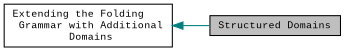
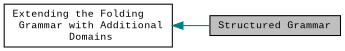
node "Structured Domains": label "Structured Domains" -> "Structured Grammar"
